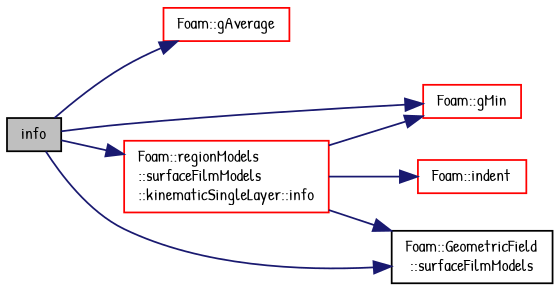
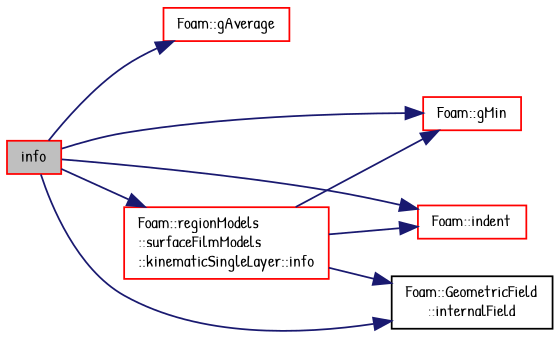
node "info": color black -> red
edge "info" -> "Foam::indent": added
node "Foam::GeometricField ::surfaceFilmModels": label "Foam::GeometricField ::surfaceFilmModels" -> "Foam::GeometricField ::internalField"
